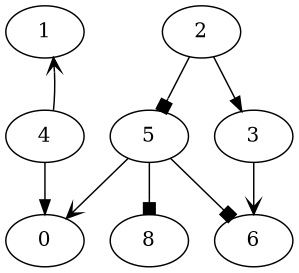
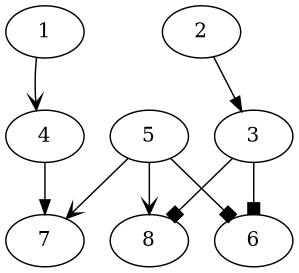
edge "2" -> "5": removed
edge "4" -> "1": reversed
edge "5" -> "8": arrowhead box -> vee
edge "3" -> "6": arrowhead vee -> box
edge "3" -> "8": added
node "0": label "0" -> "7"
